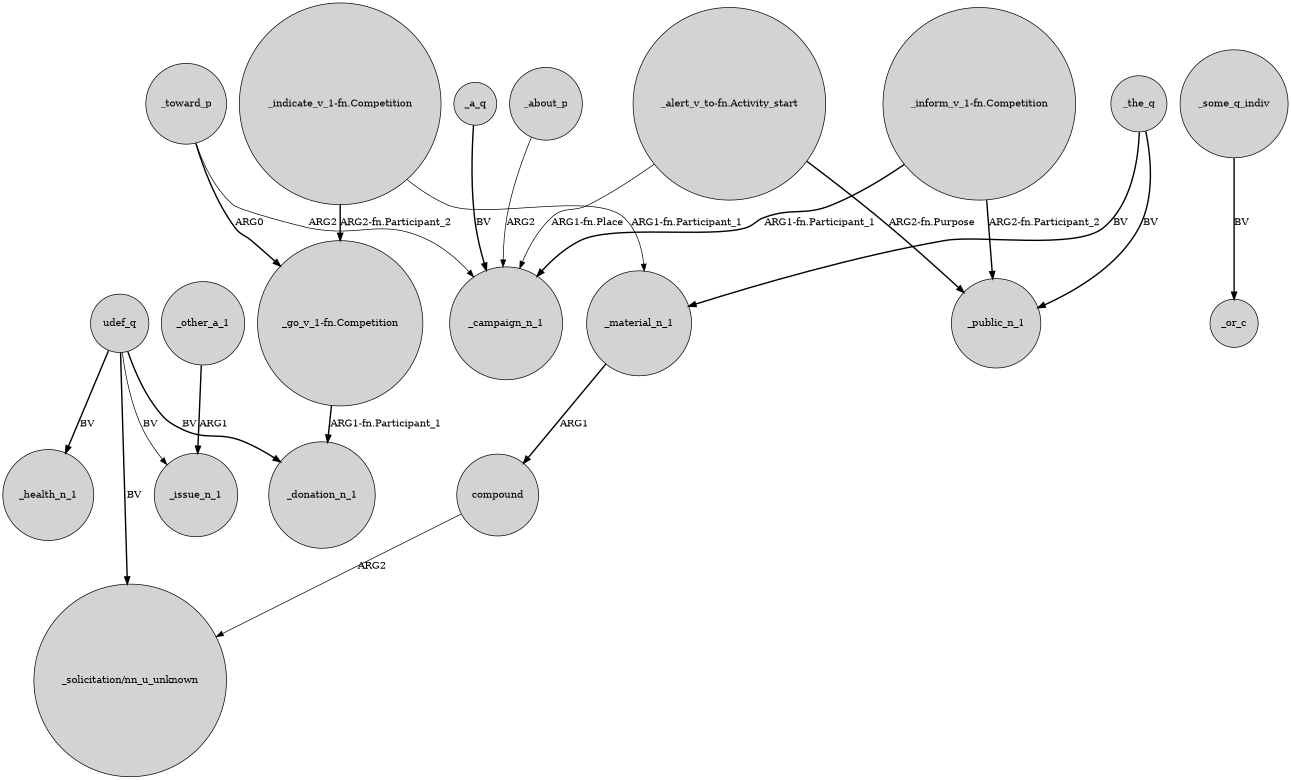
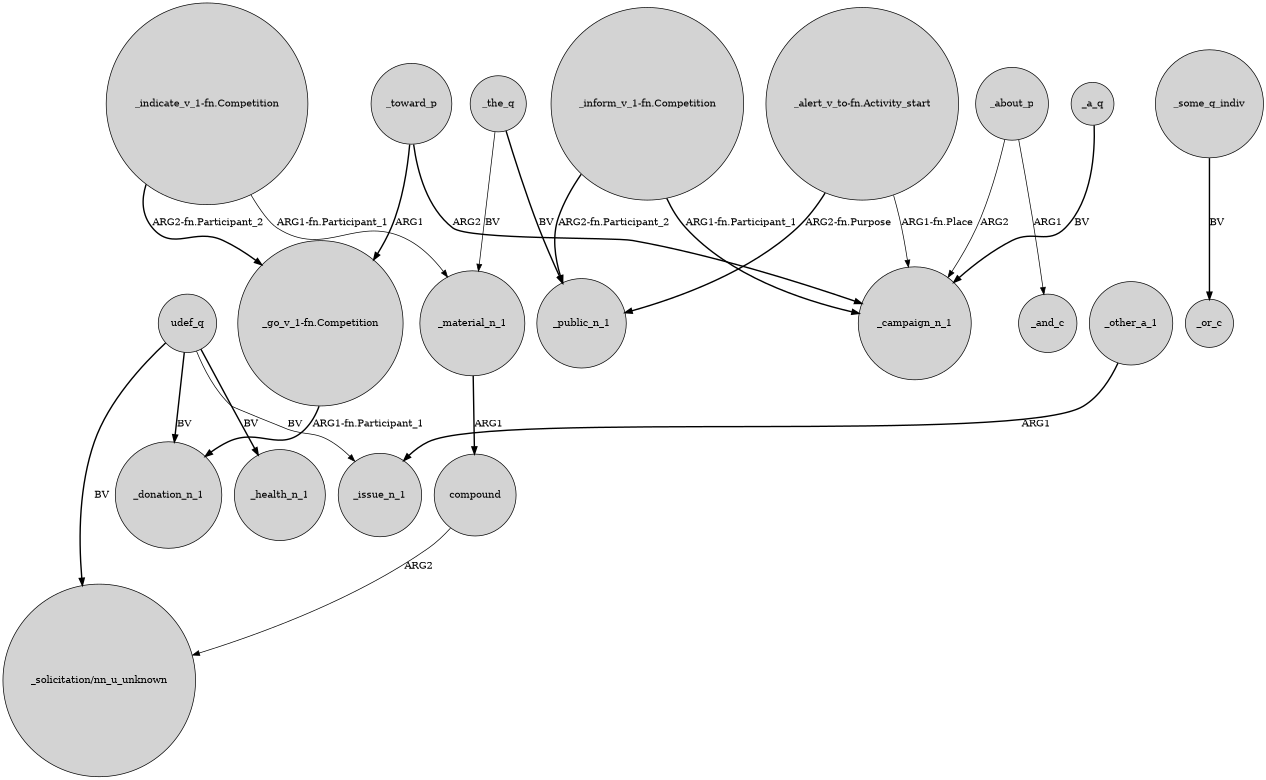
edge "_toward_p" -> "_go_v_1-fn.Competition": label "ARG0" -> "ARG1"
edge "_toward_p" -> "_campaign_n_1": style solid -> bold
edge "_the_q" -> "_material_n_1": style bold -> solid
node "_and_c": added
